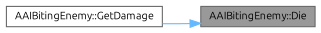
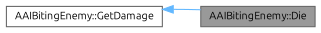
edge "AAIBitingEnemy::GetDamage" -> "AAIBitingEnemy::Die": reversed
